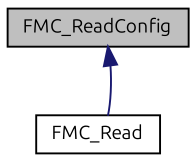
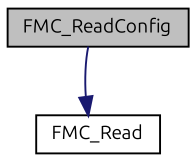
edge "FMC_Read" -> "FMC_ReadConfig": reversed
